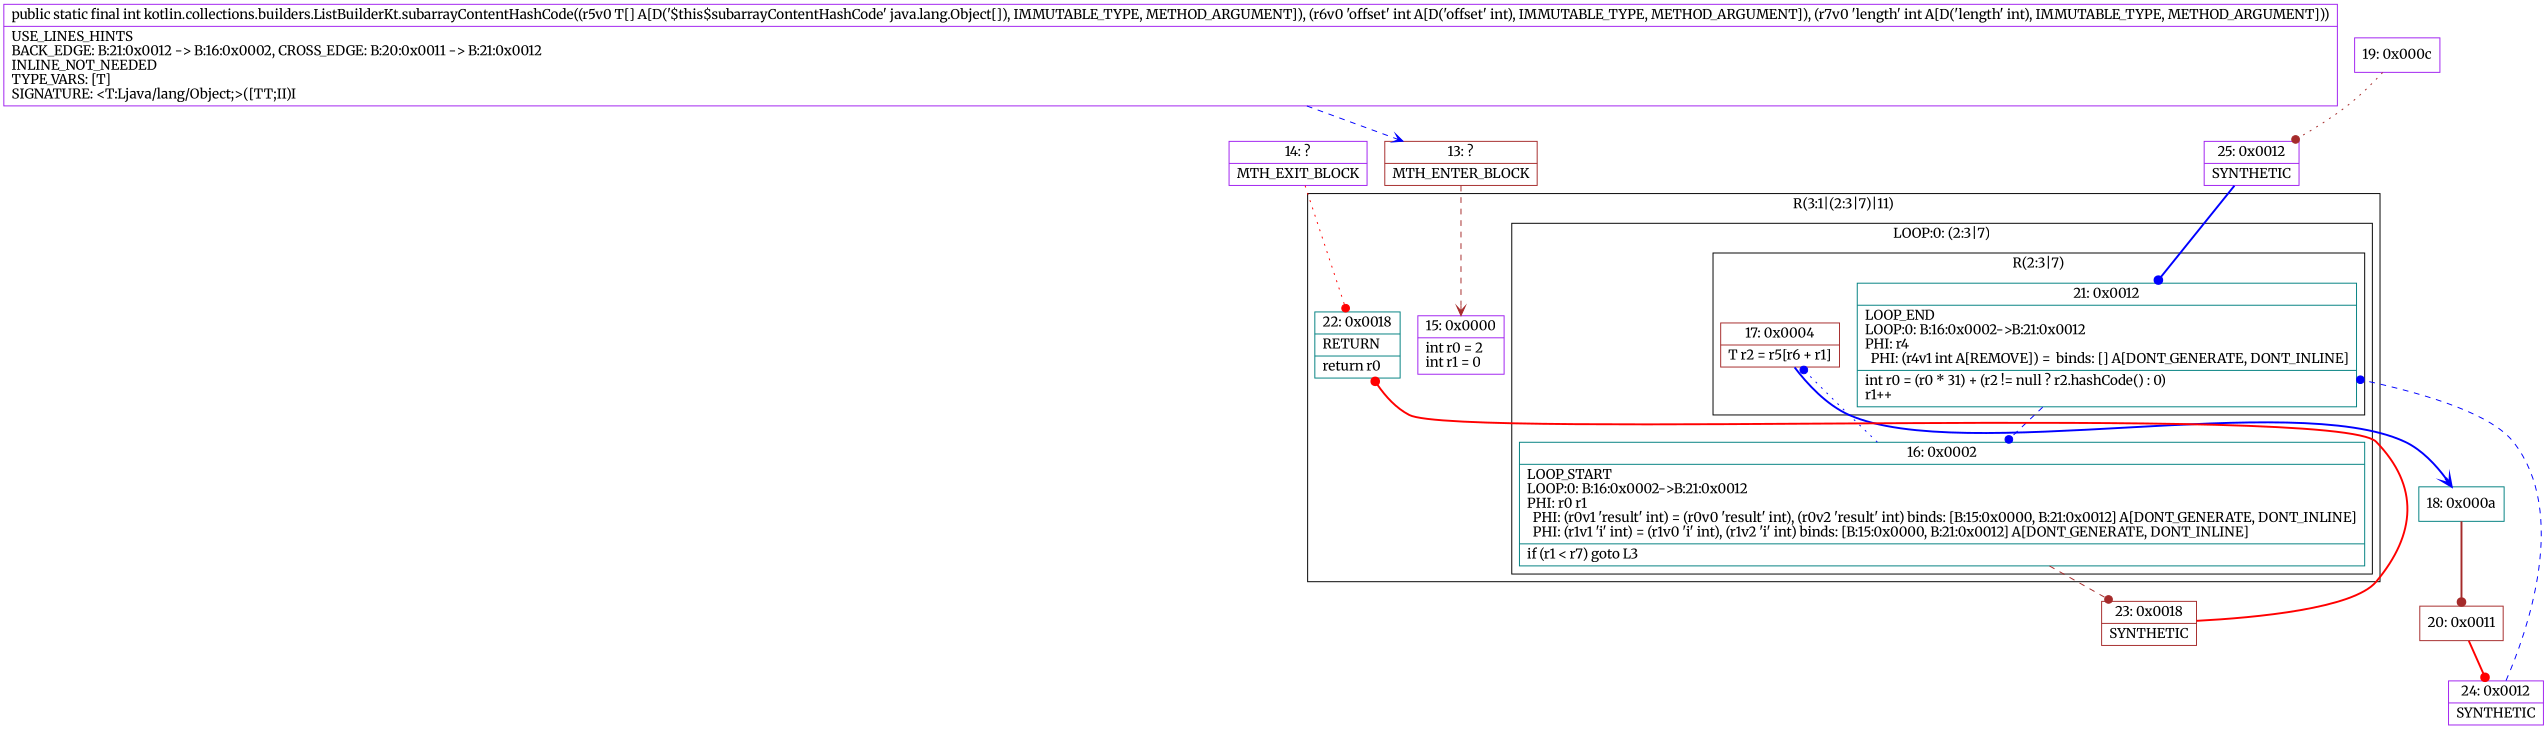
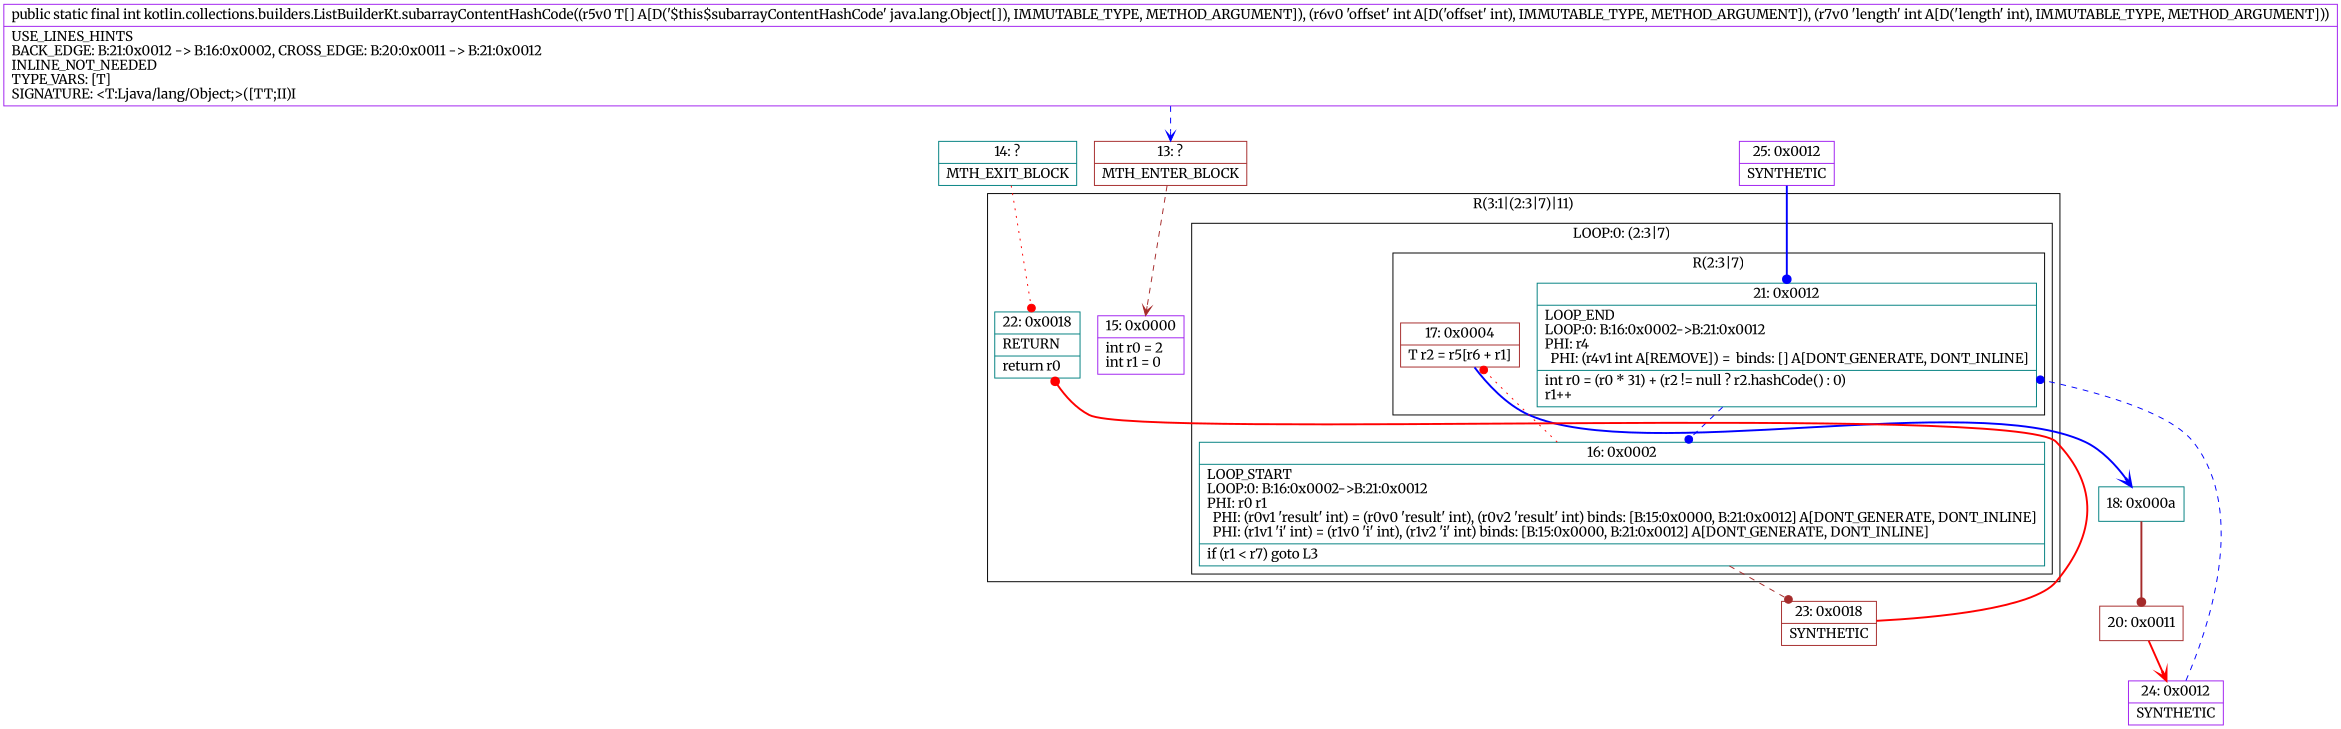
node "19: 0x000c": removed
node "14: ?": color purple -> teal
edge "16: 0x0002" -> "17: 0x0004": color blue -> red
edge "20: 0x0011" -> "24: 0x0012": arrowhead dot -> vee
